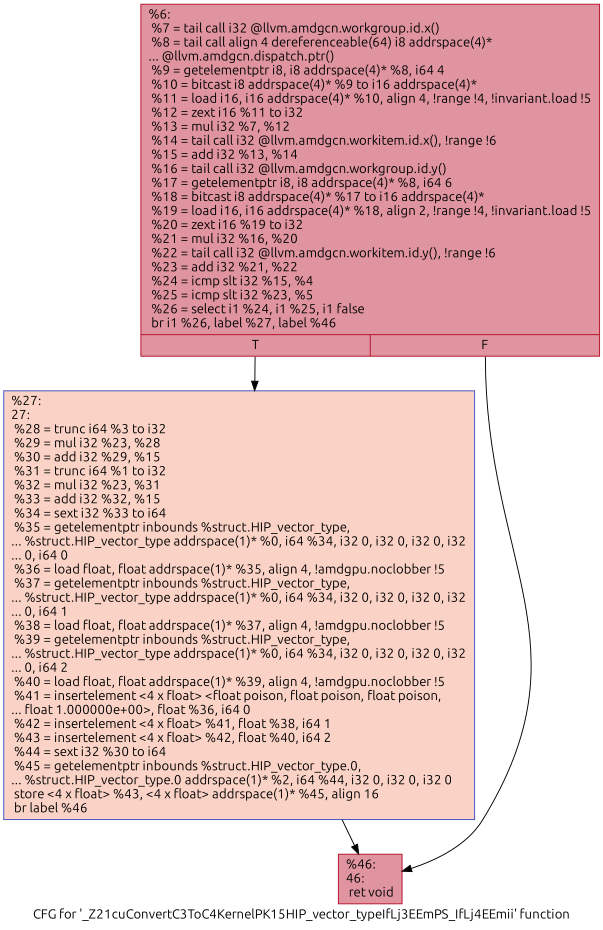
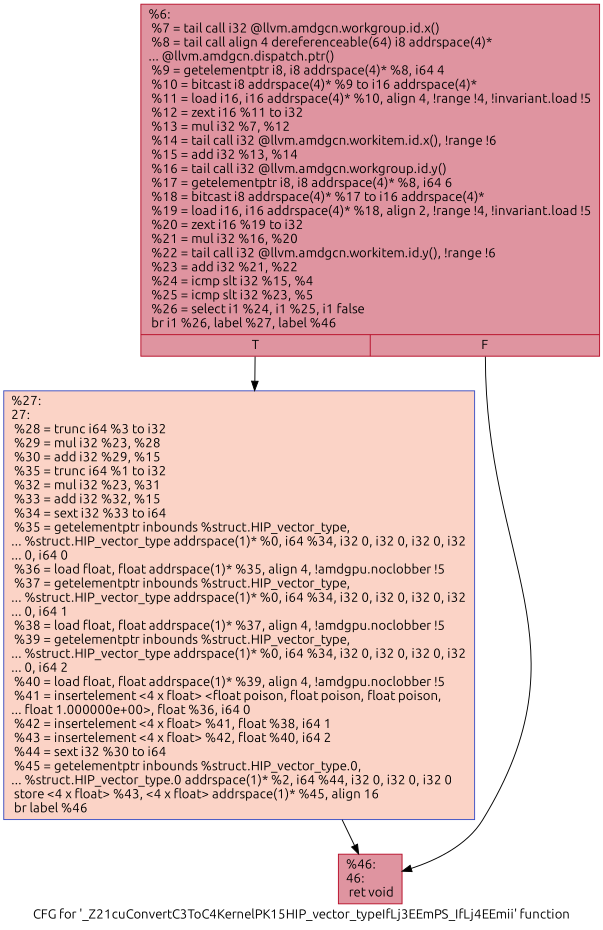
node "%27:": text "%31 = trunc i64 %1 to i32" -> "%35 = trunc i64 %1 to i32"
